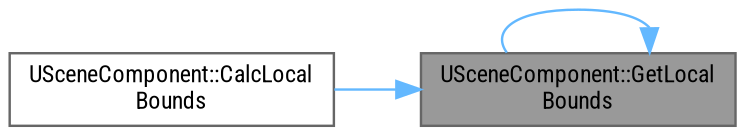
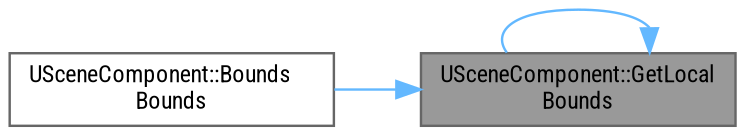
node "USceneComponent::CalcLocal Bounds": label "USceneComponent::CalcLocal Bounds" -> "USceneComponent::Bounds Bounds"
